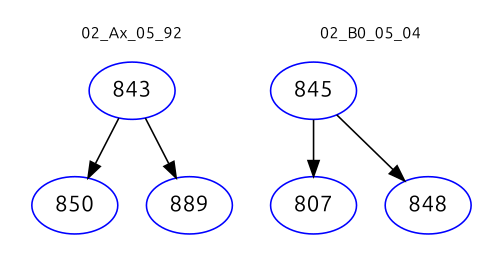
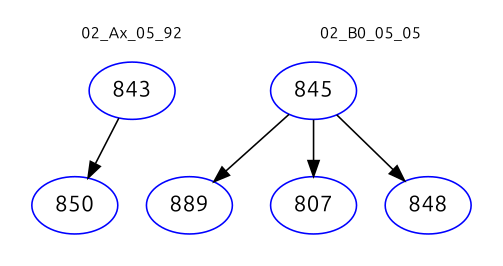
cluster "02_B0_05_04": label "02_B0_05_04" -> "02_B0_05_05"
edge "843" -> "889": now "845" -> "889"
